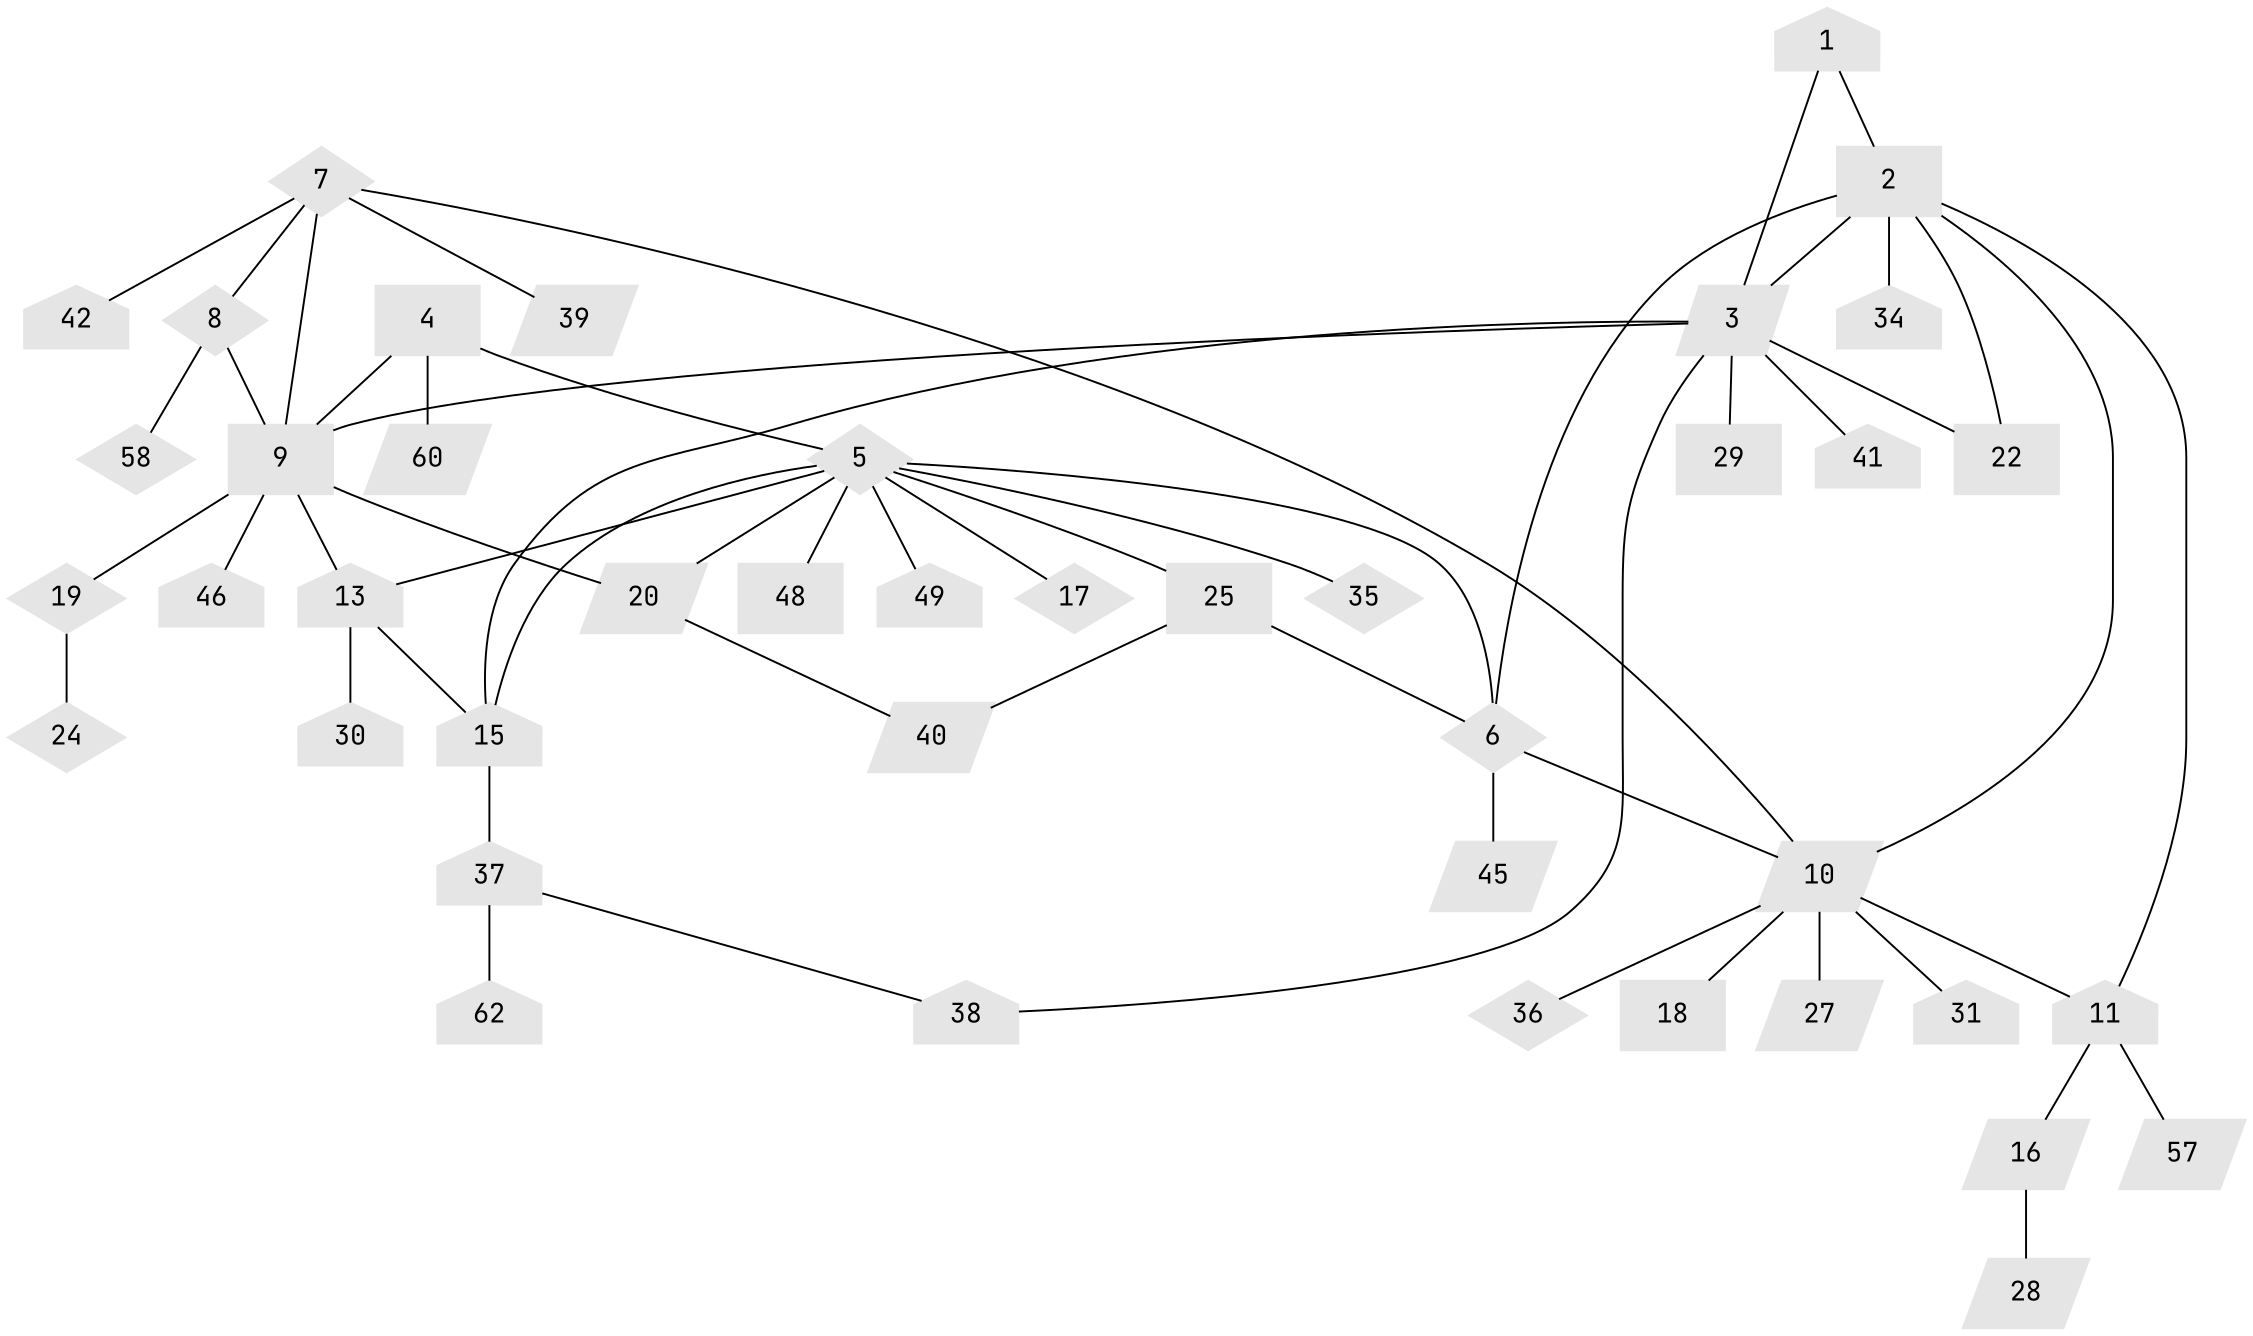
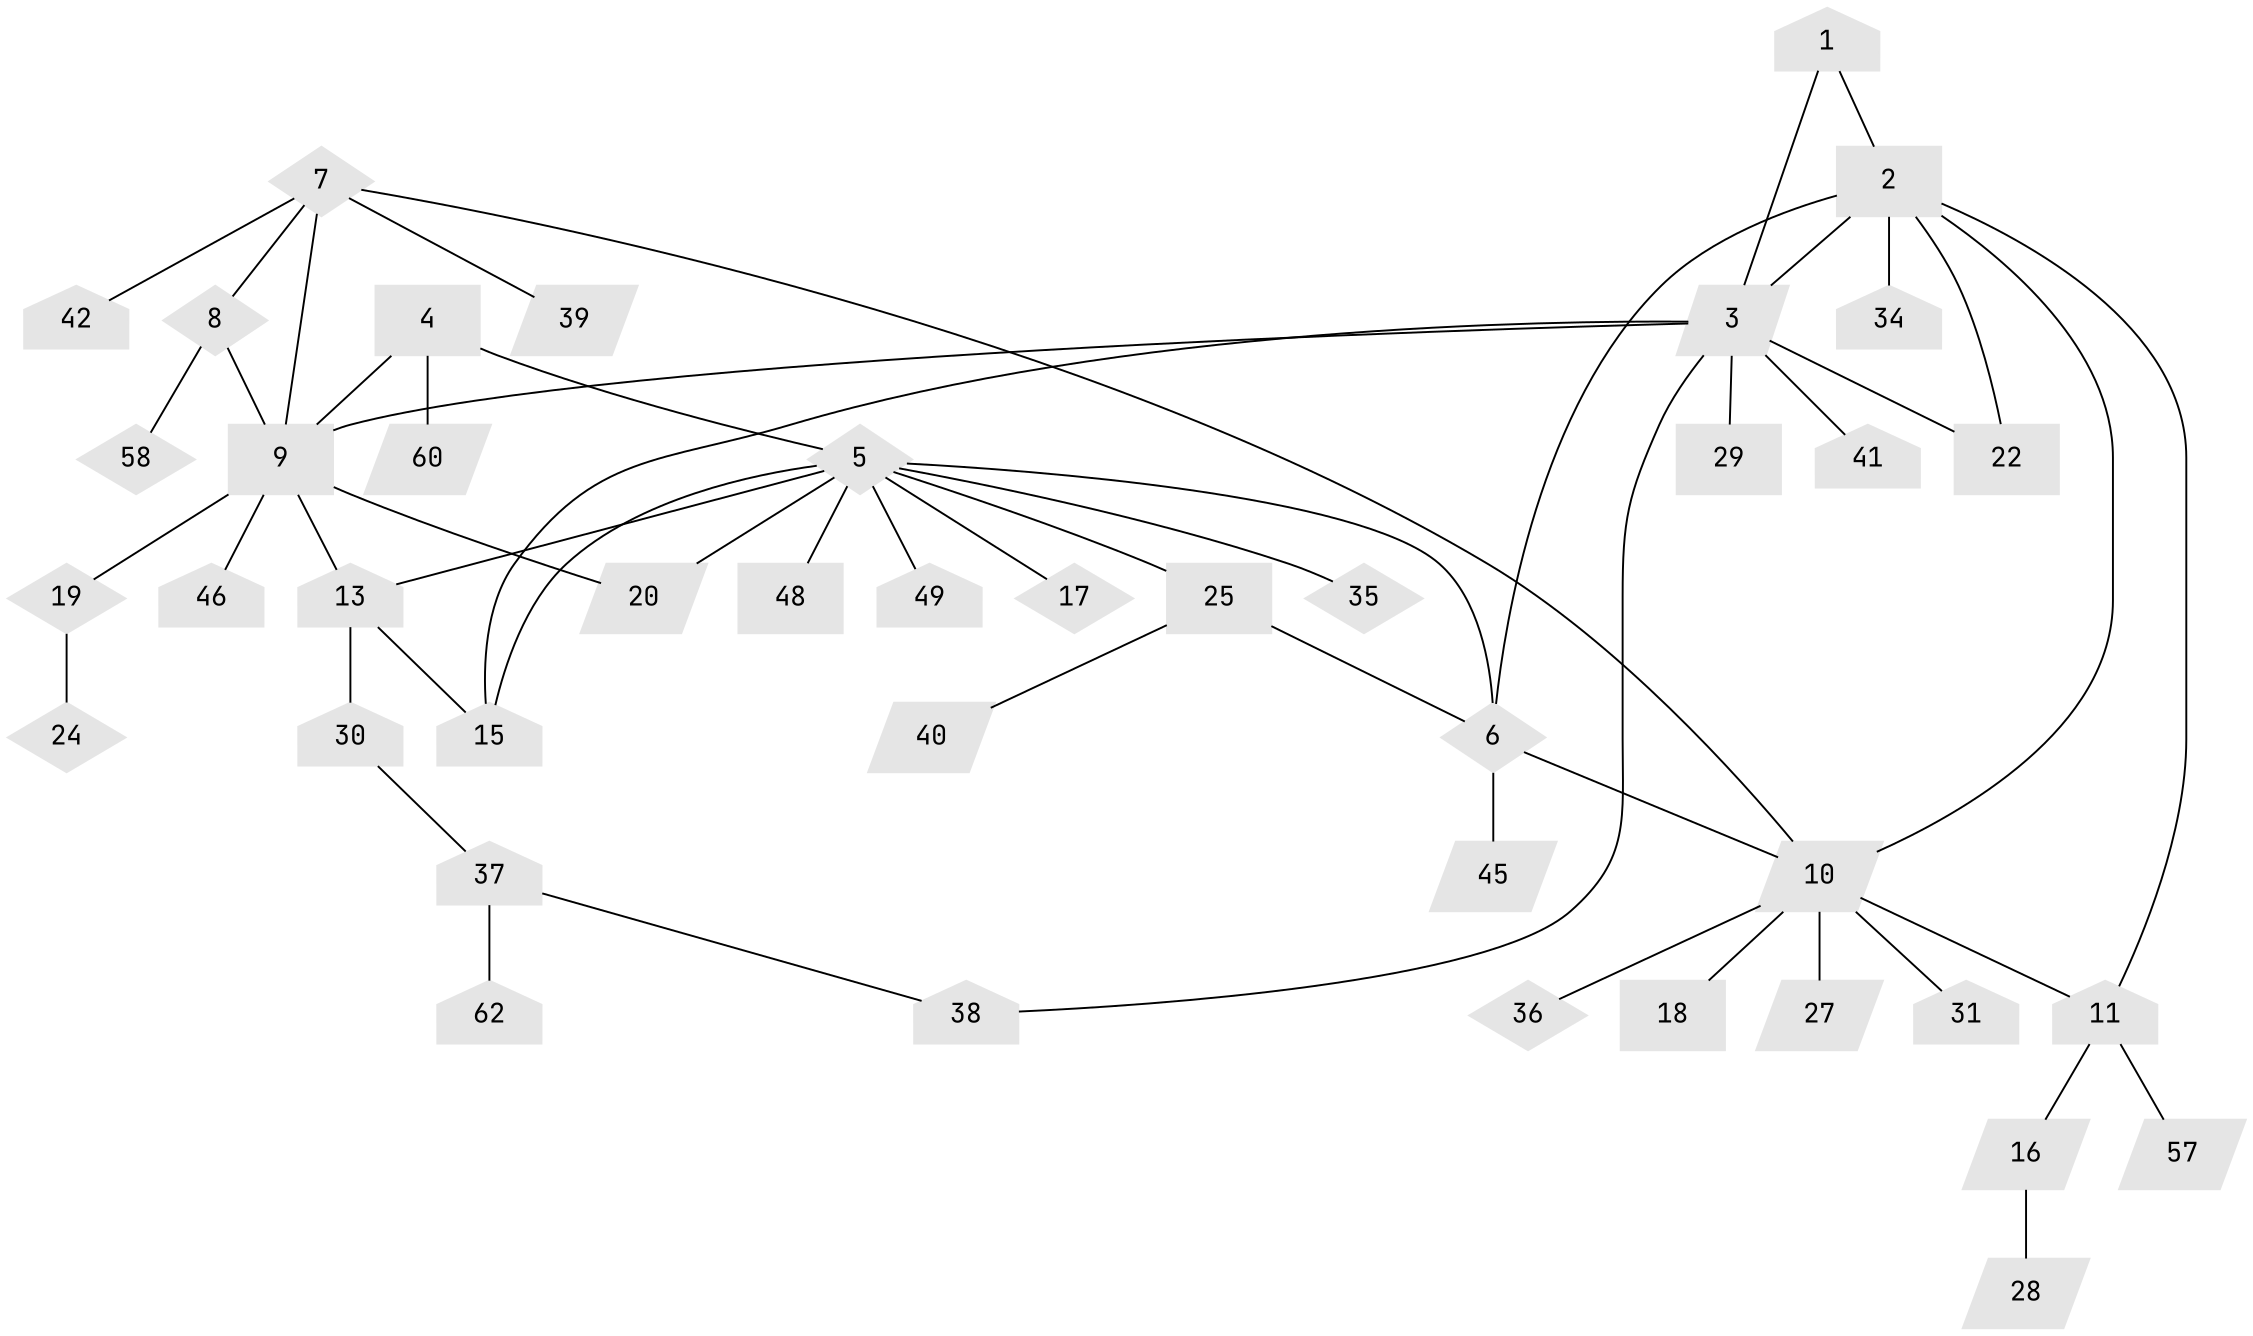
edge "20" -- "40": removed
edge "15" -- "37": now "30" -- "37"
